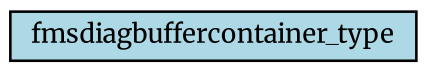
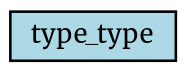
node "fmsdiagbuffercontainer_type": label "fmsdiagbuffercontainer_type" -> "type_type"
